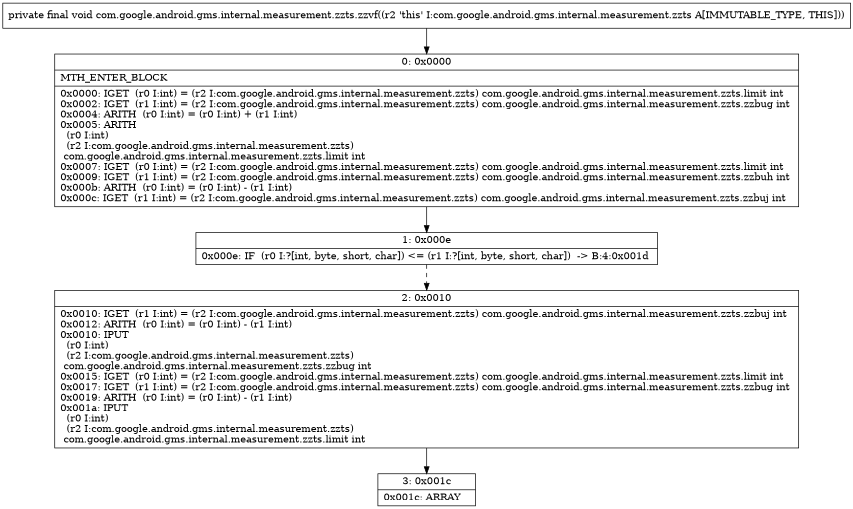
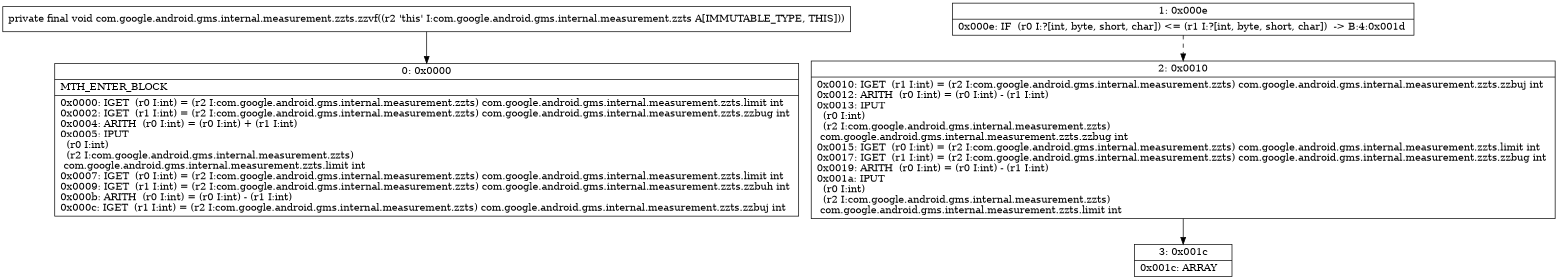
node "0: 0x0000": text "0x0005: ARITH" -> "0x0005: IPUT"
edge "0: 0x0000" -> "1: 0x000e": removed
node "2: 0x0010": text "0x0010: IPUT" -> "0x0013: IPUT"
